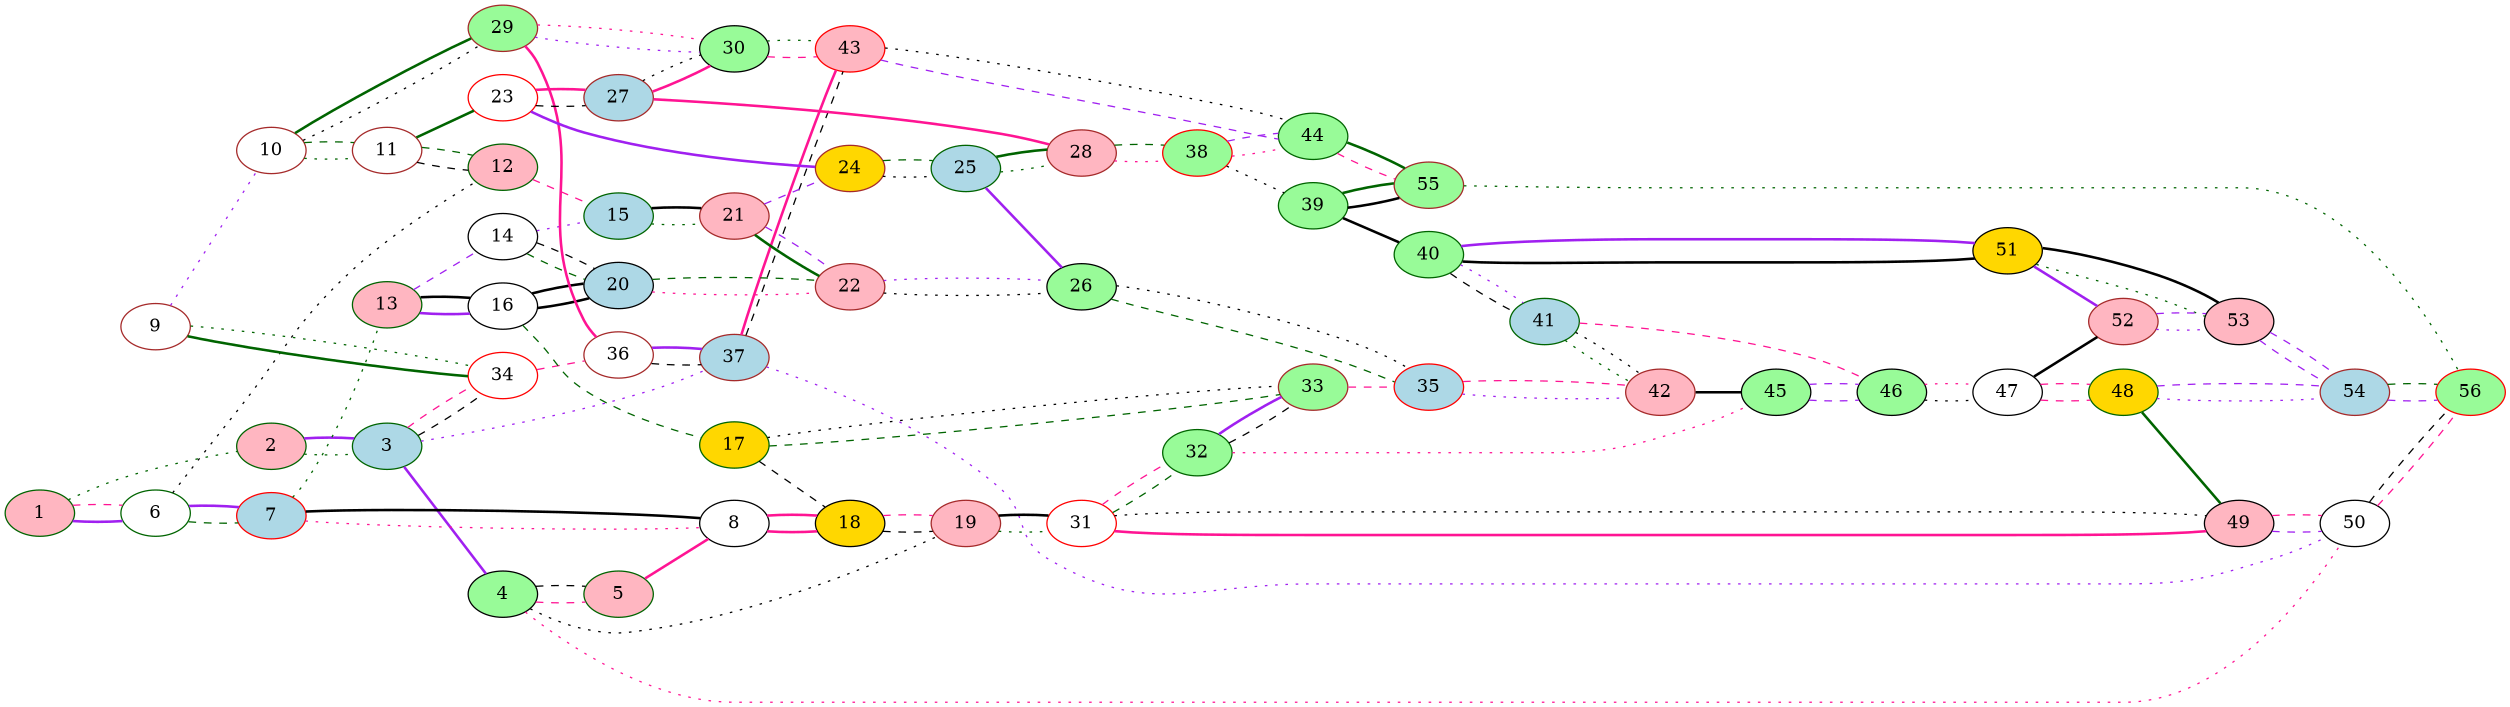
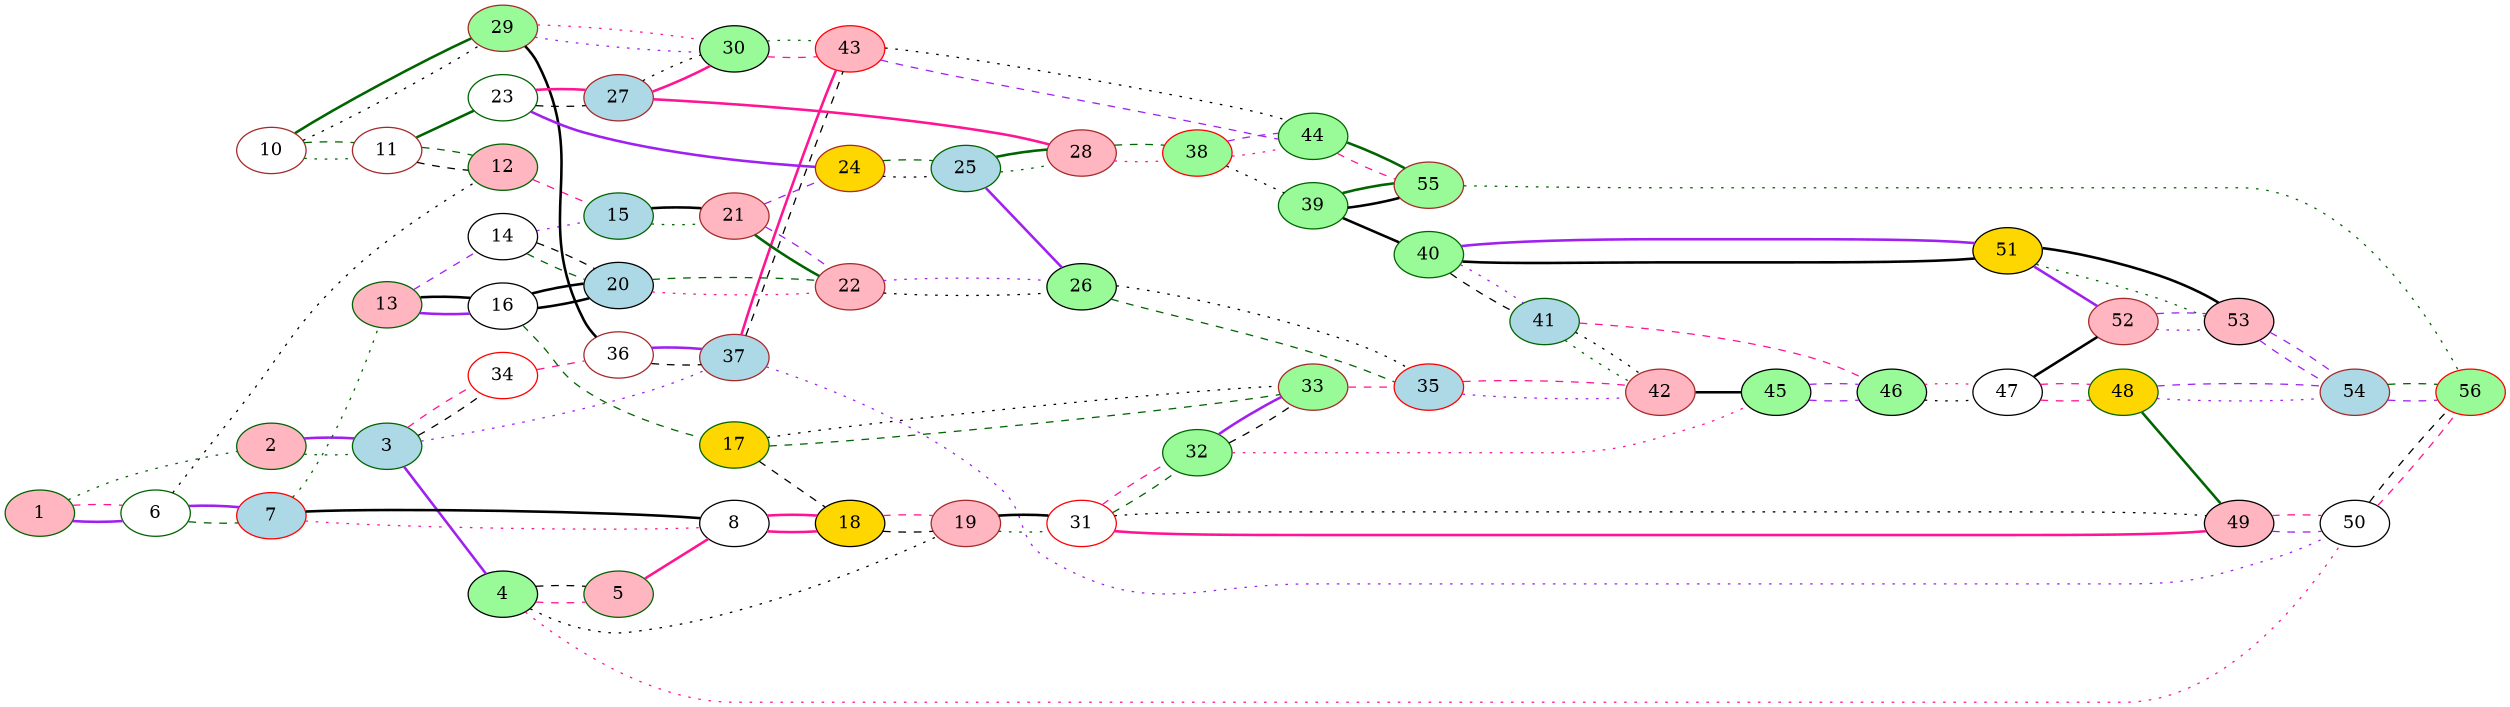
node "23": color red -> darkgreen
edge "29" -- "36": color deeppink -> black
node "9": removed
